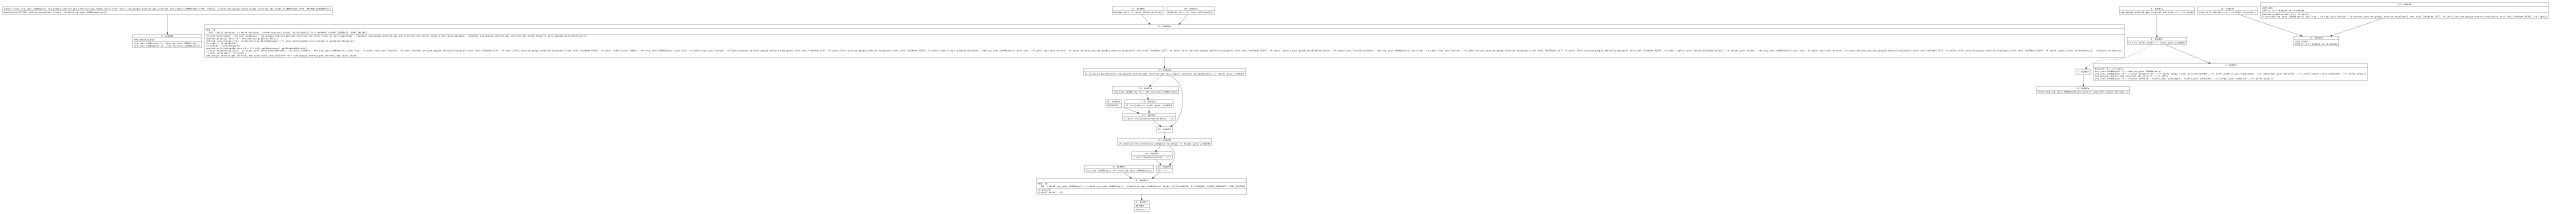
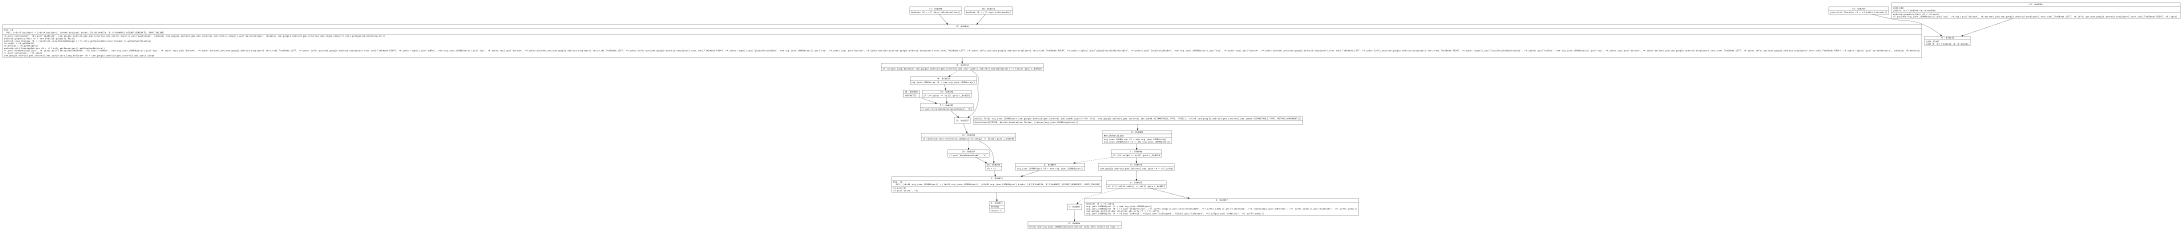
node "1: 0x000d": added
